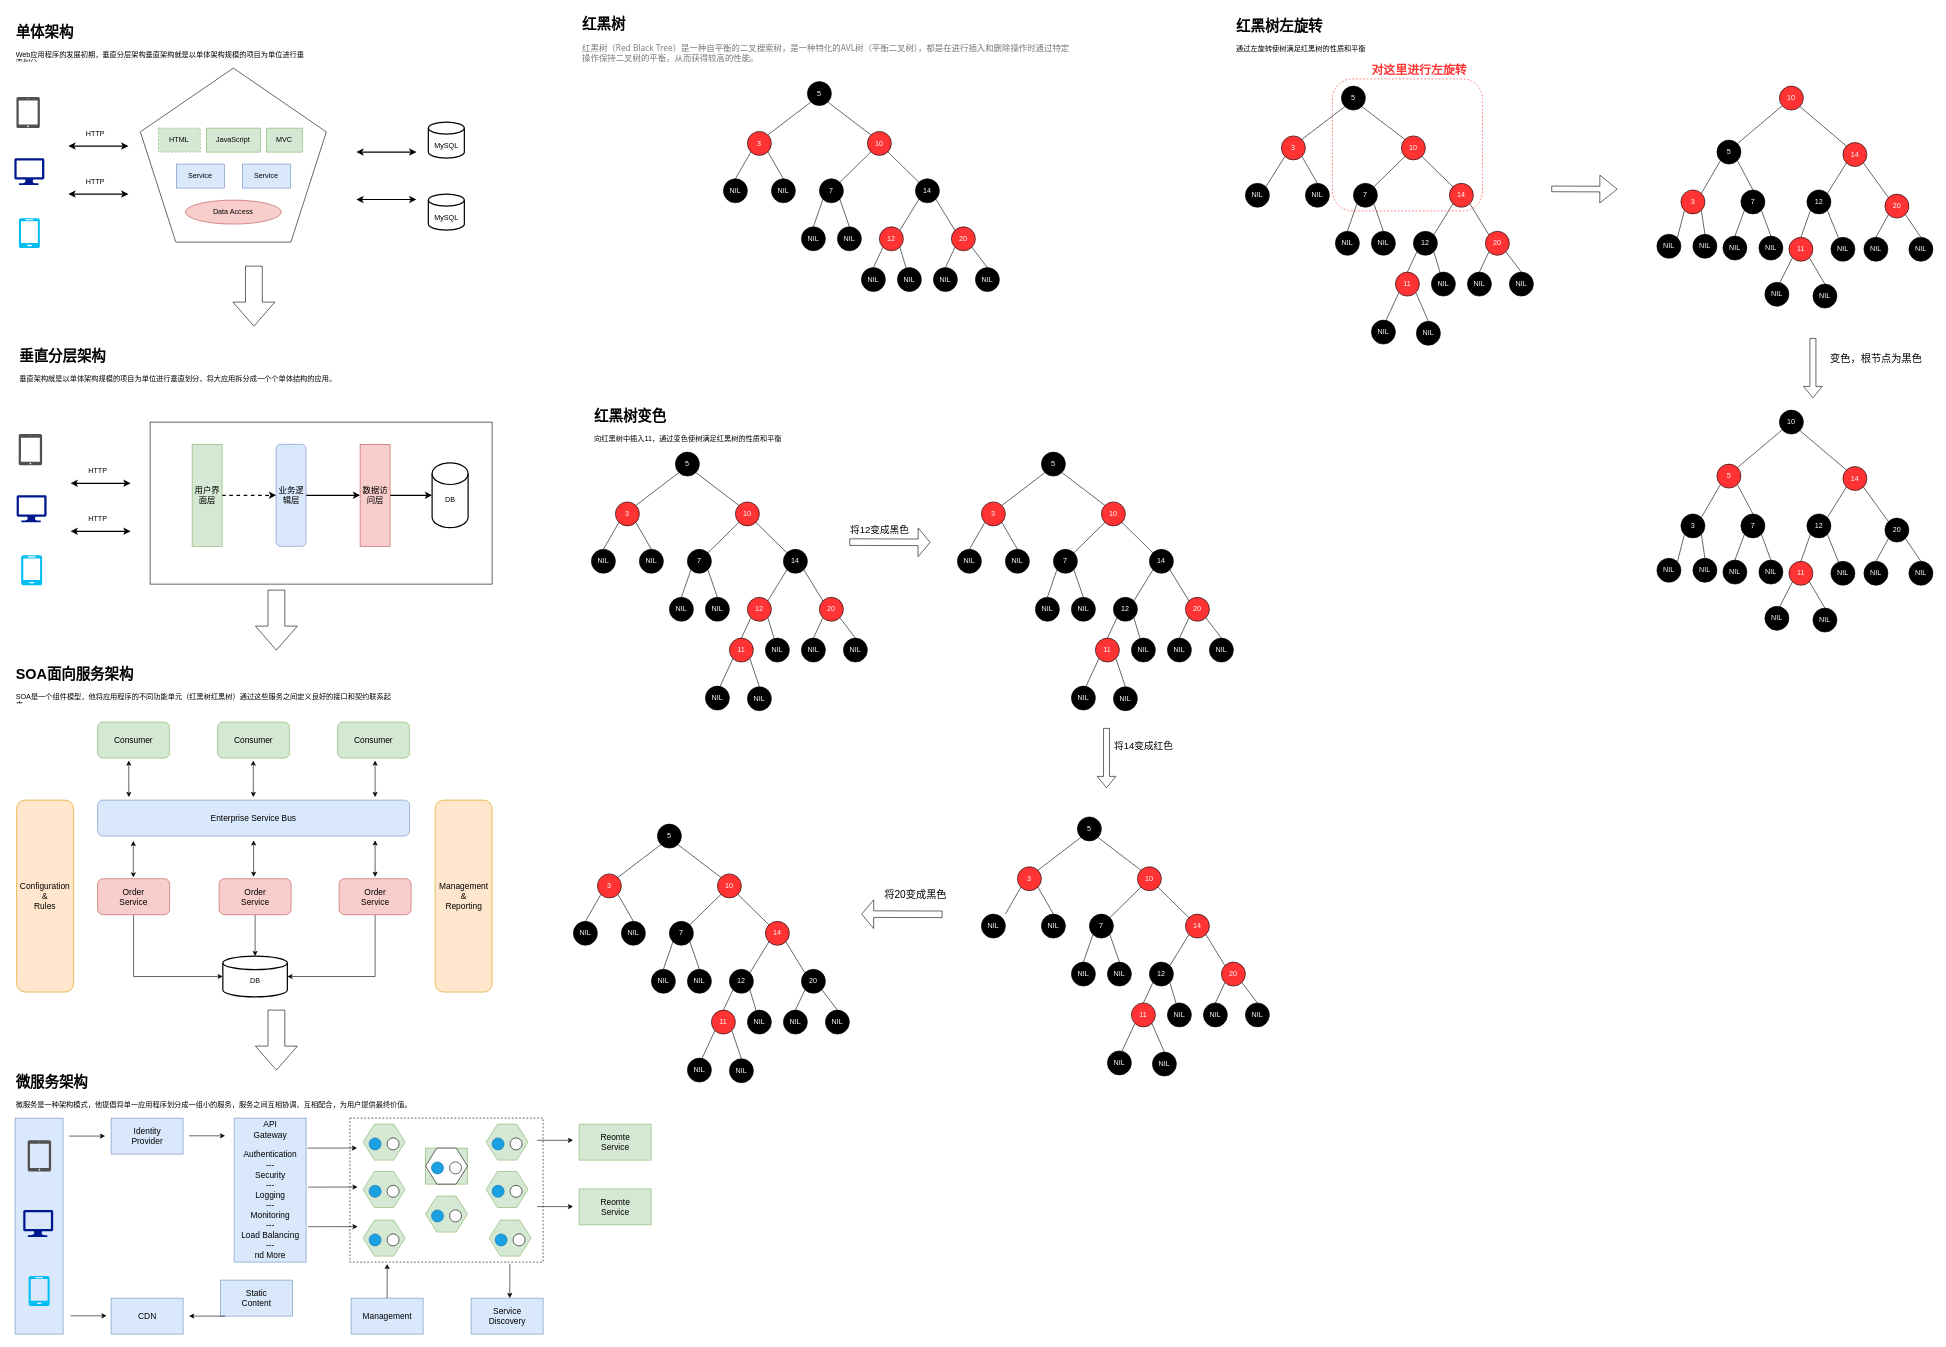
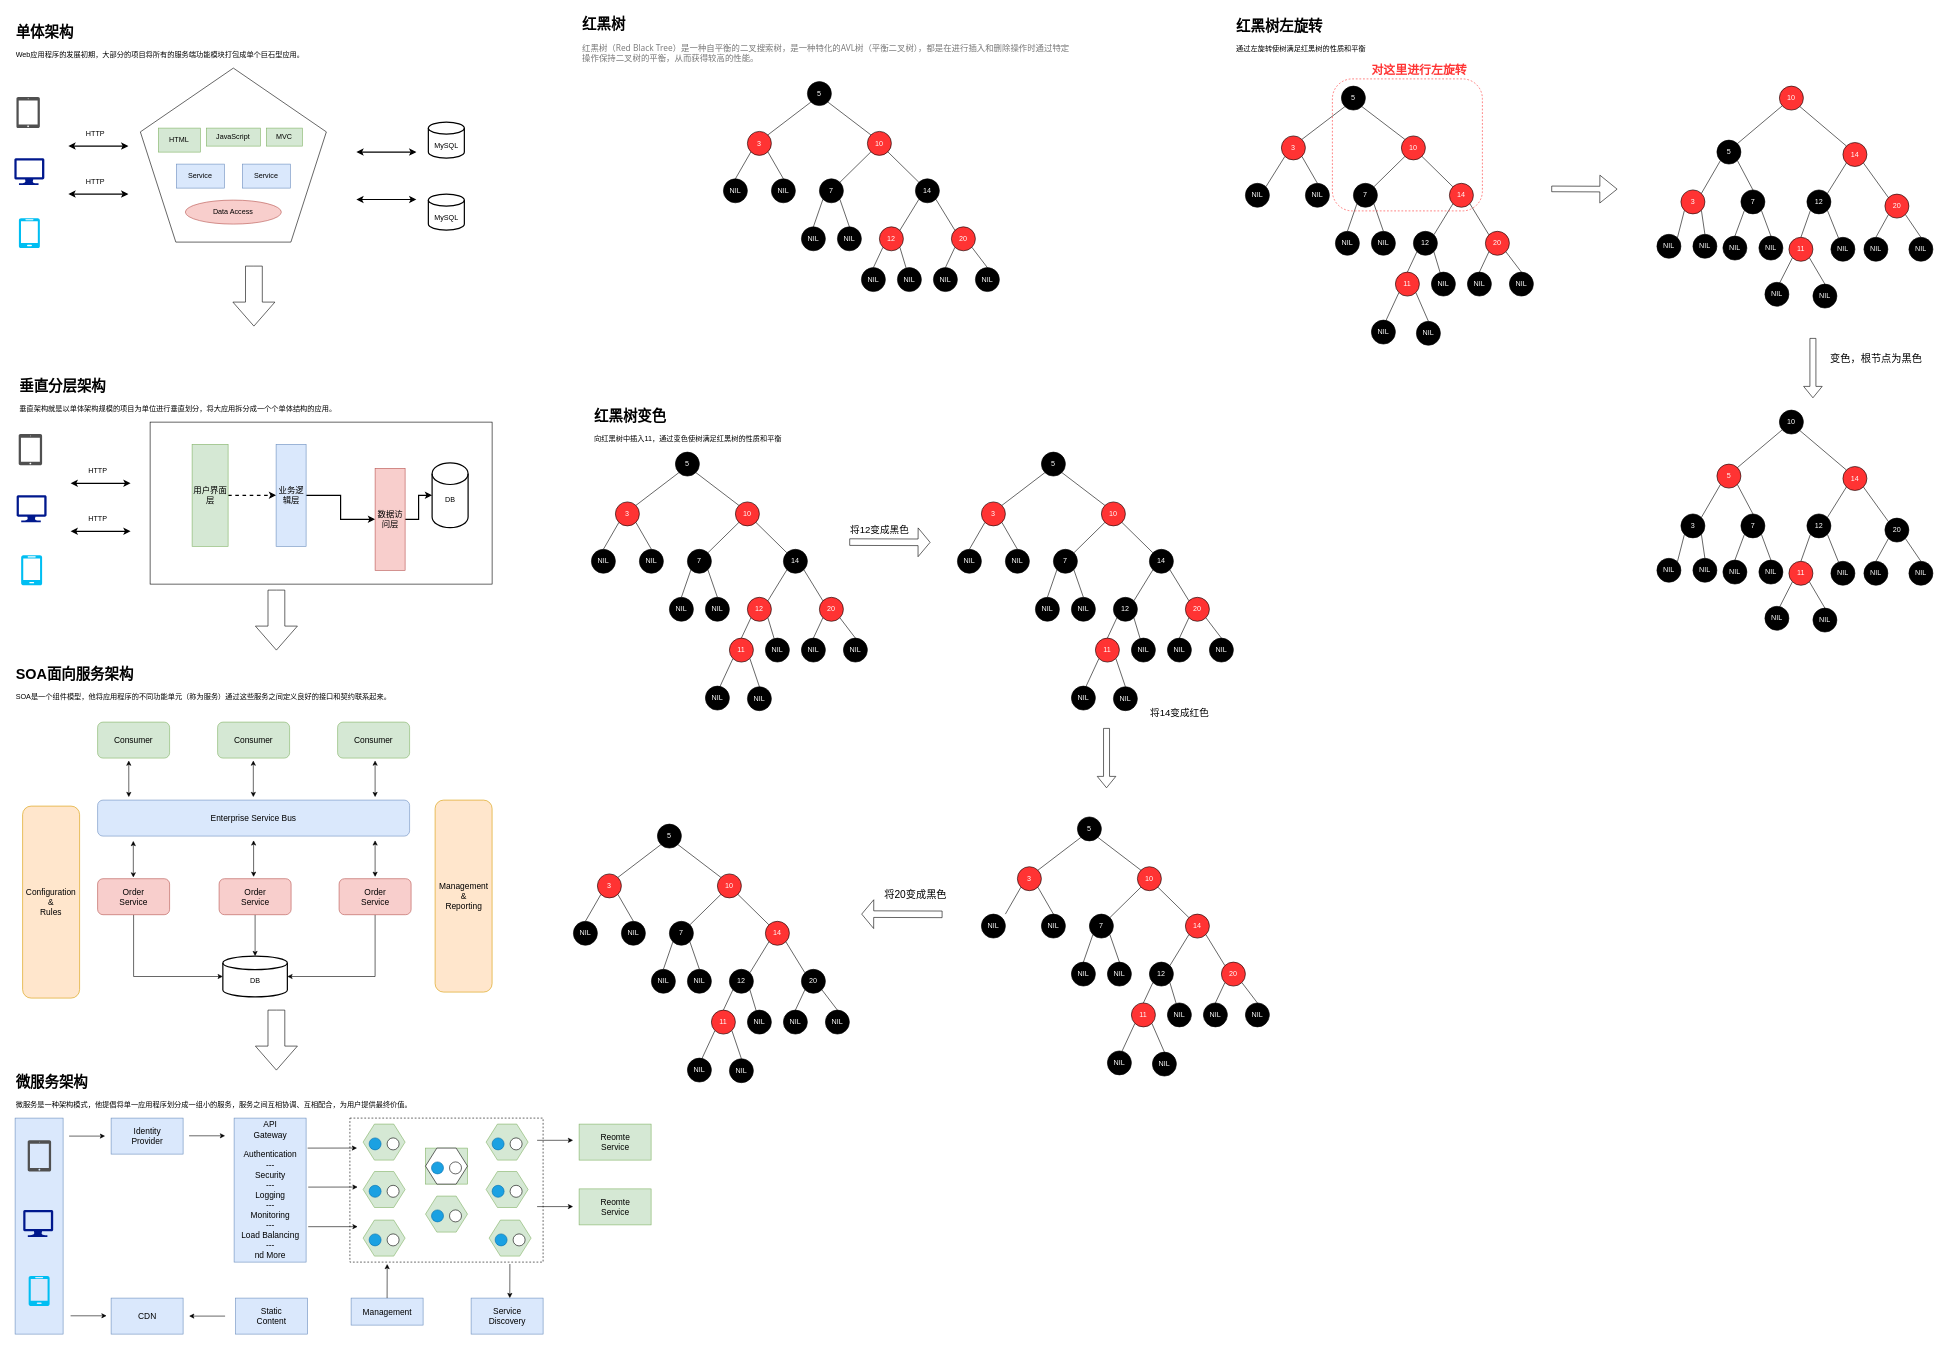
node "单体架构Web应用程序的发展初期，垂直分层架构垂直架构就是以单体架构规模的项目为单位进行垂直划分。": label "单体架构Web应用程序的发展初期，垂直分层架构垂直架构就是以单体架构规模的项目为单位进行垂直划分。" -> "单体架构Web应用程序的发展初期，大部分的项目将所有的服务端功能模块打包成单个巨石型应用。"
node "HTML": style dashed -> solid
node "JavaScript": size 54x24 -> 54x18
node "MVC": size 36x24 -> 36x18
node "垂直分层架构垂直架构就是以单体架构规模的项目为单位进行垂直划分，将大应用拆分成一个个单体结构的应用。": moved (194, 368) -> (194, 398)
node "用户界面层": size 30x102 -> 36x102
node "业务逻辑层": shape rounded rectangle -> rectangle
node "数据访问层": moved (375, 495) -> (390, 519)
node "SOA面向服务架构SOA是一个组件模型，他将应用程序的不同功能单元（红黑树红黑树）通过这些服务之间定义良好的接口和契约联系起来。": label "SOA面向服务架构SOA是一个组件模型，他将应用程序的不同功能单元（红黑树红黑树）通过这些服务之间定义良好的接口和契约联系起来。" -> "SOA面向服务架构SOA是一个组件模型，他将应用程序的不同功能单元（称为服务）通过这些服务之间定义良好的接口和契约联系起来。"
node "将14变成红色": moved (1143, 746) -> (1179, 713)
node "Configuration & Rules": moved (45, 896) -> (51, 902)
node "Static Content": moved (257, 1298) -> (272, 1316)
node "Management": size 72x36 -> 72x27
